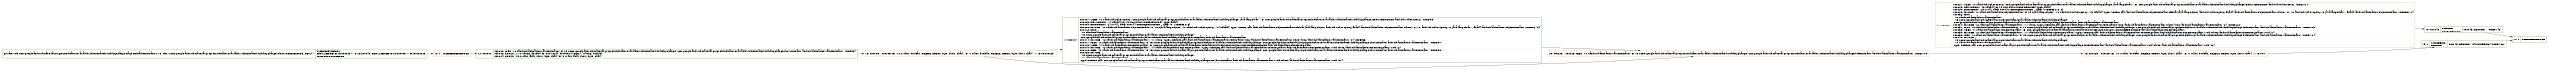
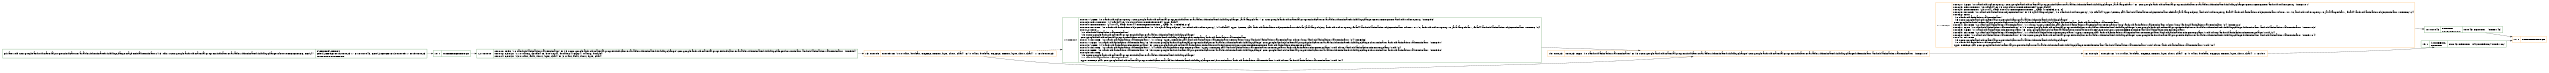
node "11: ?": color darkgreen -> darkorange
node "10: ?": color darkorange -> darkgreen
